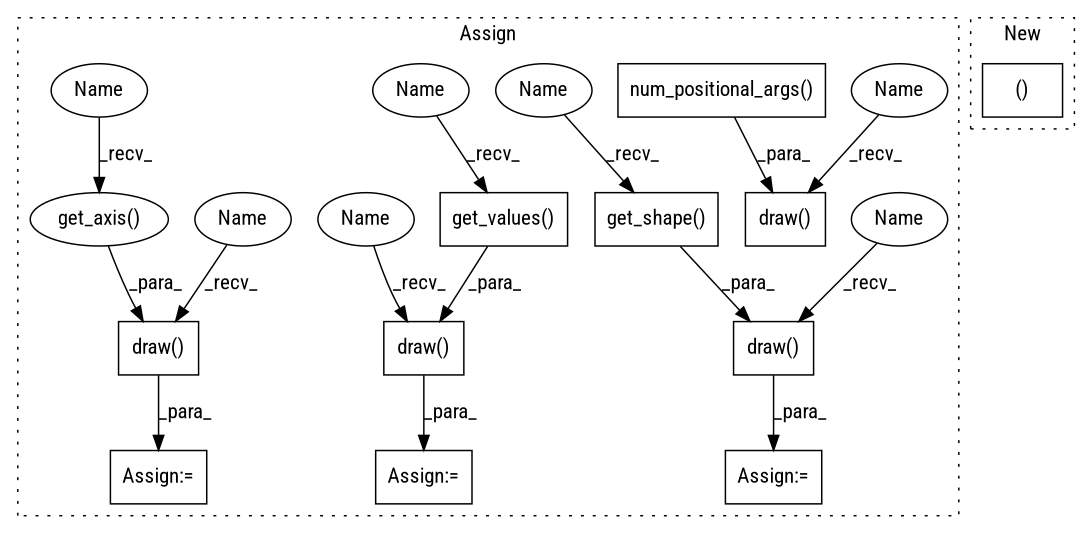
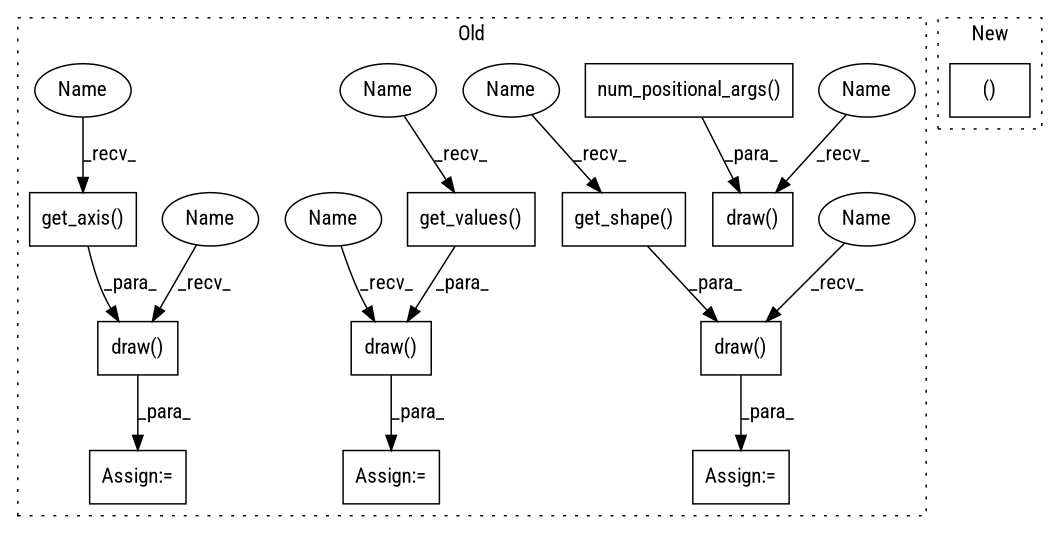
cluster "Assign": label "Assign" -> "Old"
node "get_axis()": shape ellipse -> box
